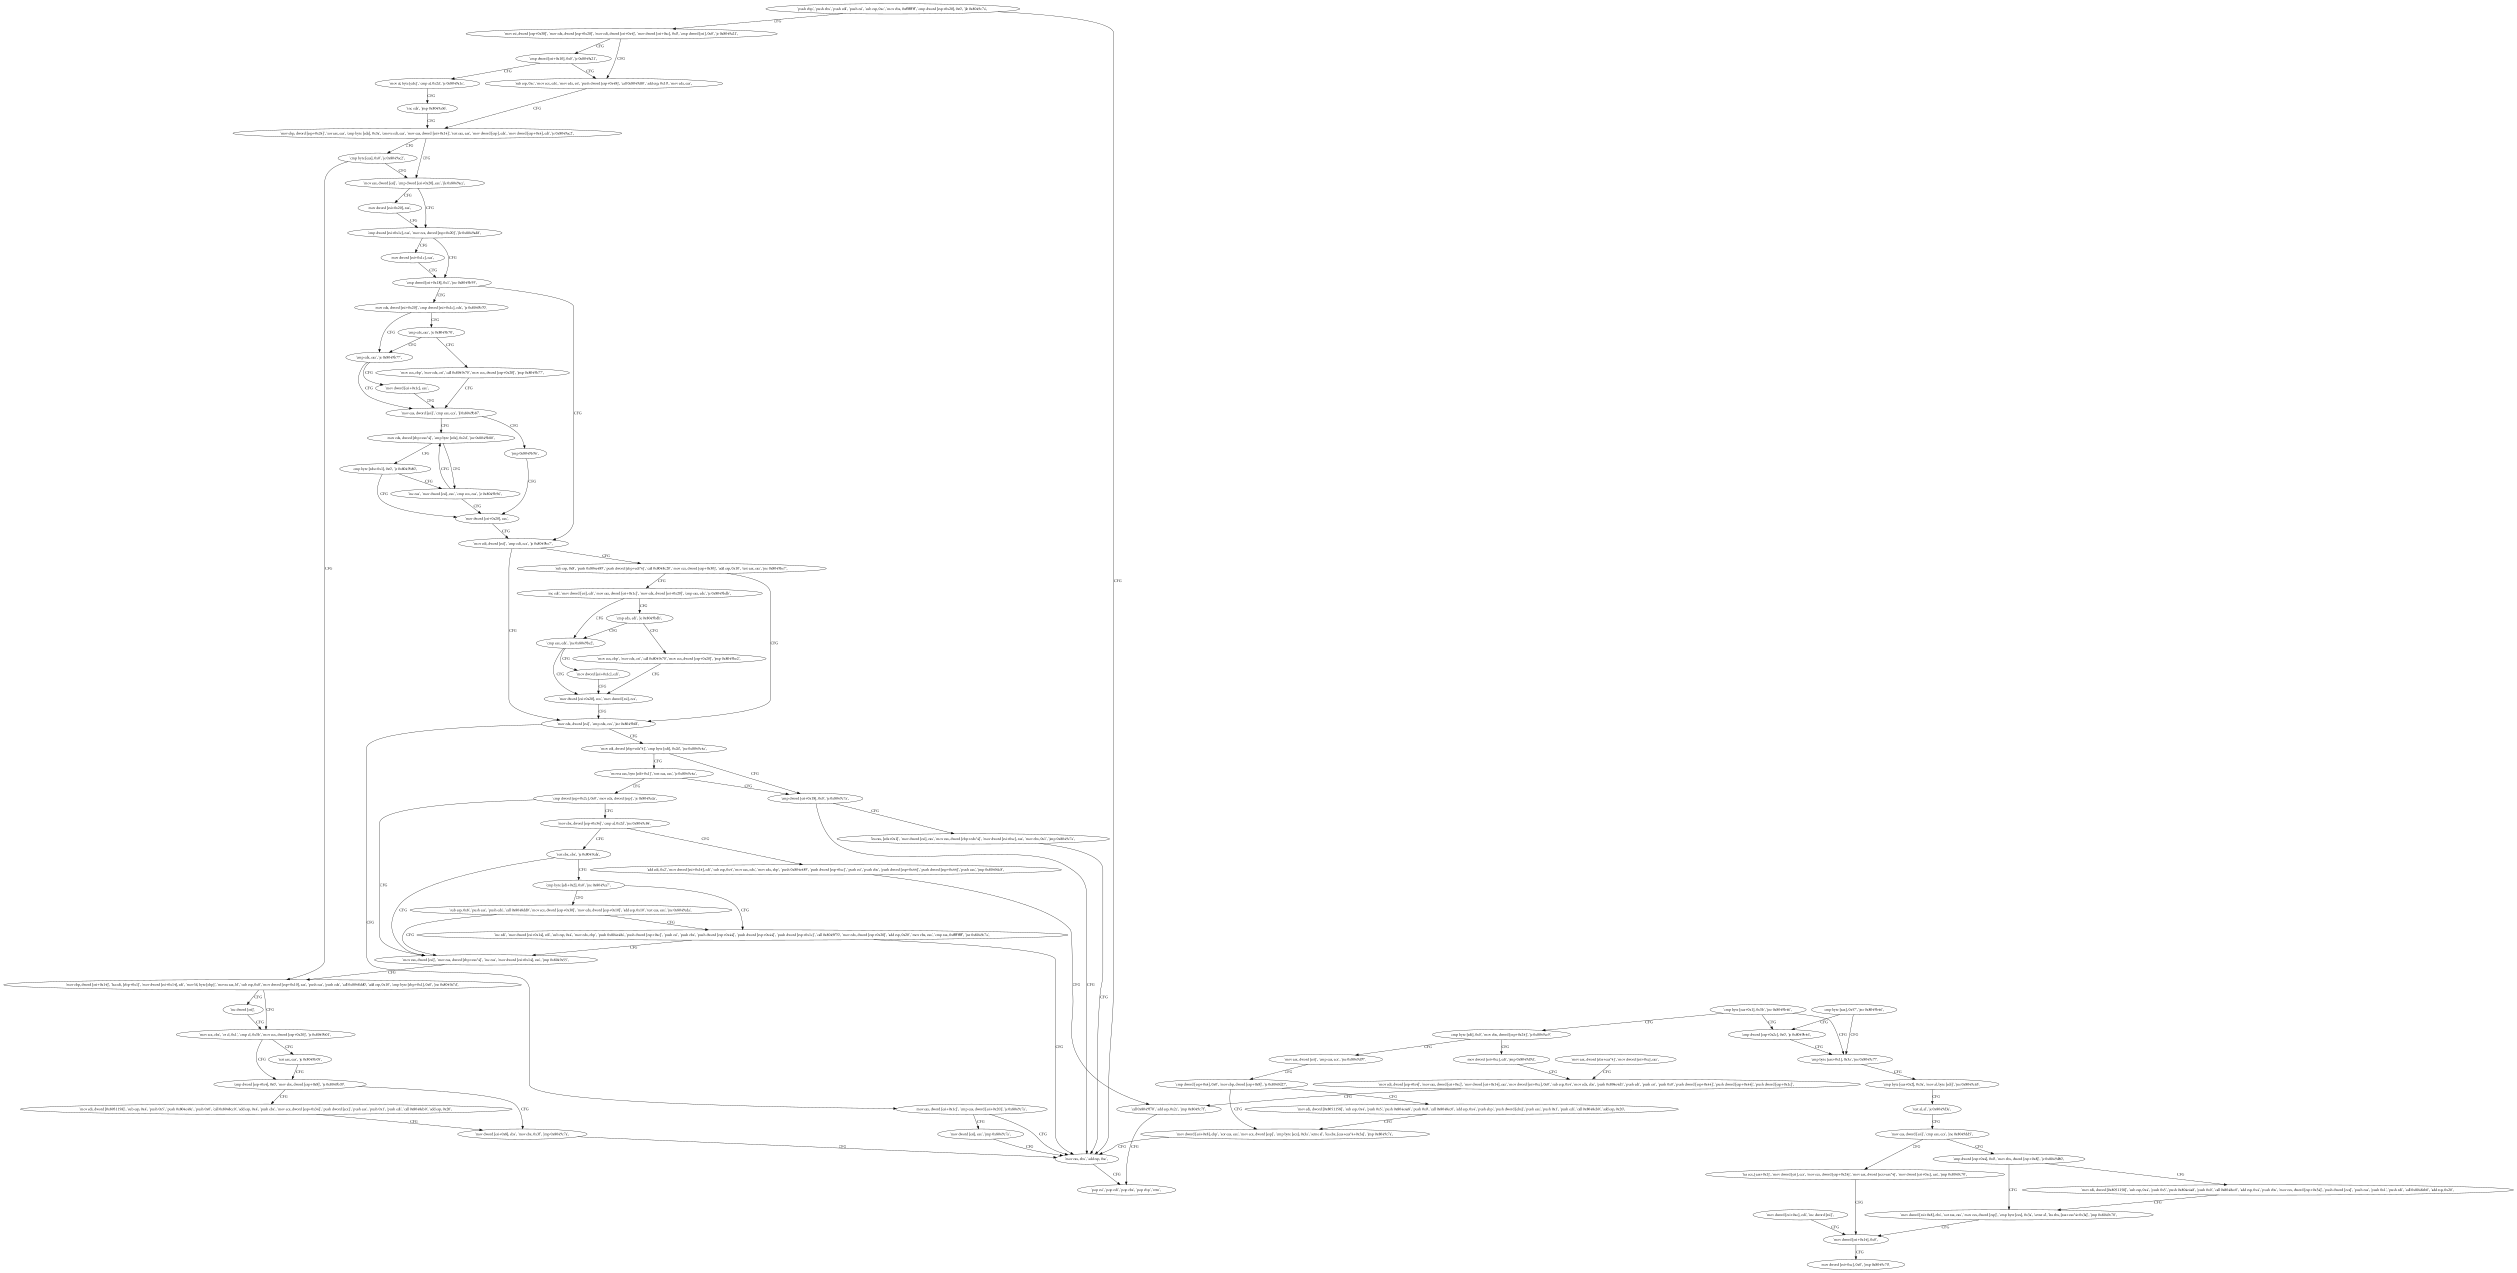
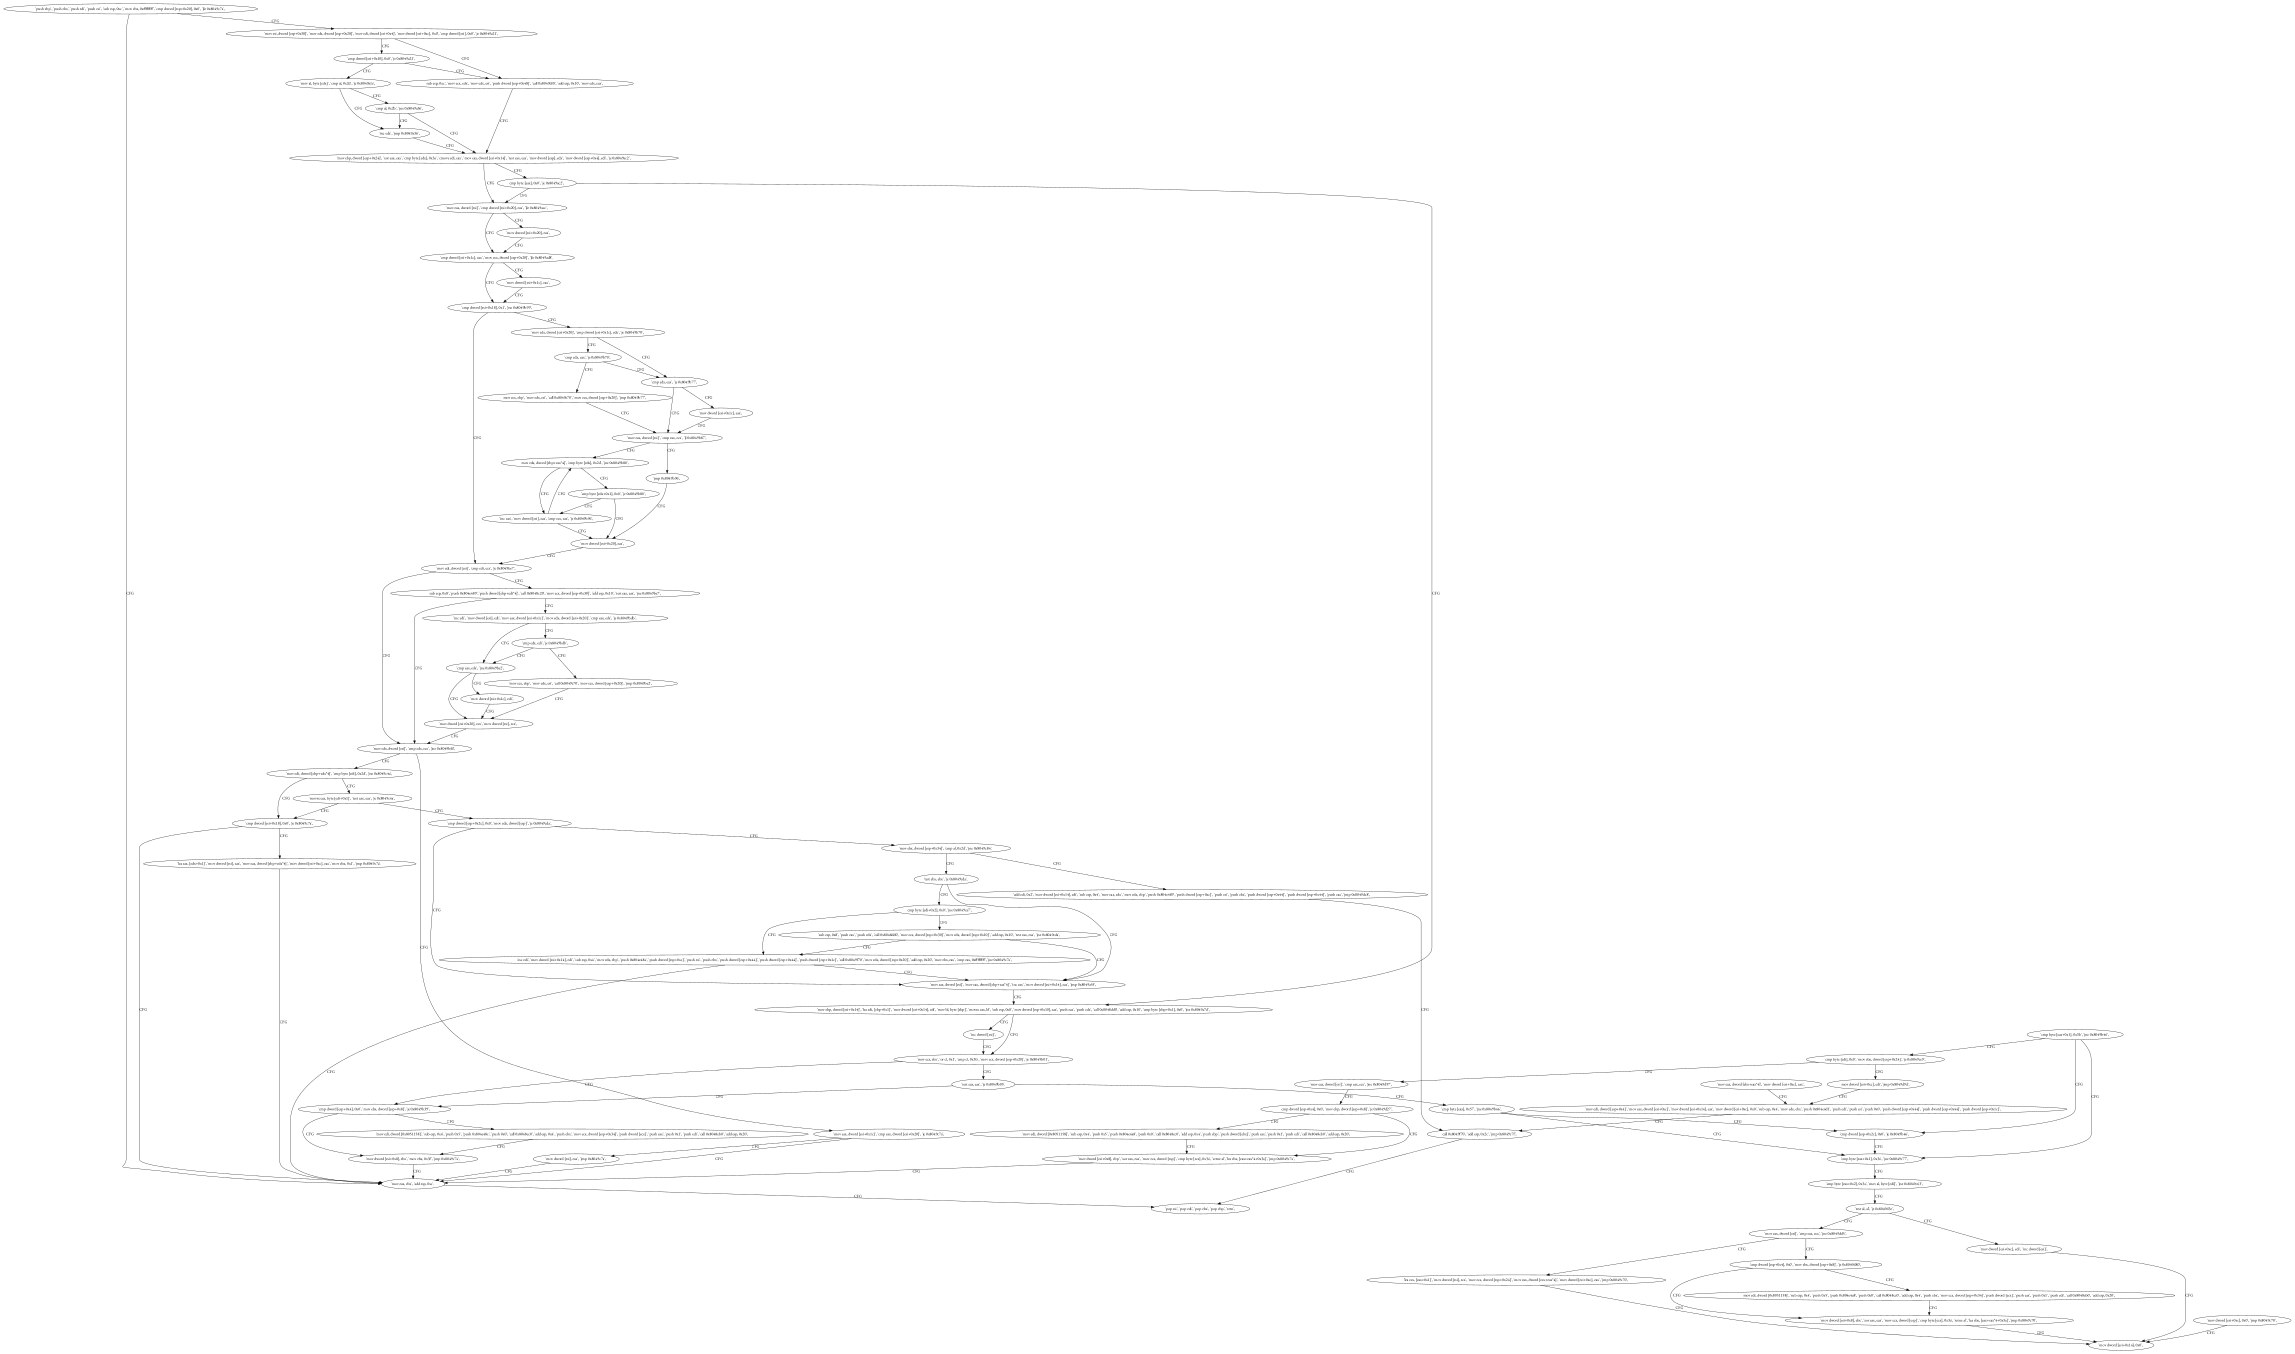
node "'cmp al, 0x2b', 'jne 0x8049a36',": added
edge "'test eax, eax', 'je 0x8049b05'," -> "'cmp byte [eax], 0x57', 'jne 0x8049b46',": added, label "CFG"
edge "'test al, al', 'je 0x8049d3e'," -> "'mov dword [esi+0xc], edi', 'inc dword [esi]',": added, label "CFG"
edge "'mov dword [esi+0x14], 0x0'," -> "'mov dword [esi+0xc], 0x0', 'jmp 0x8049c70',": reversed
